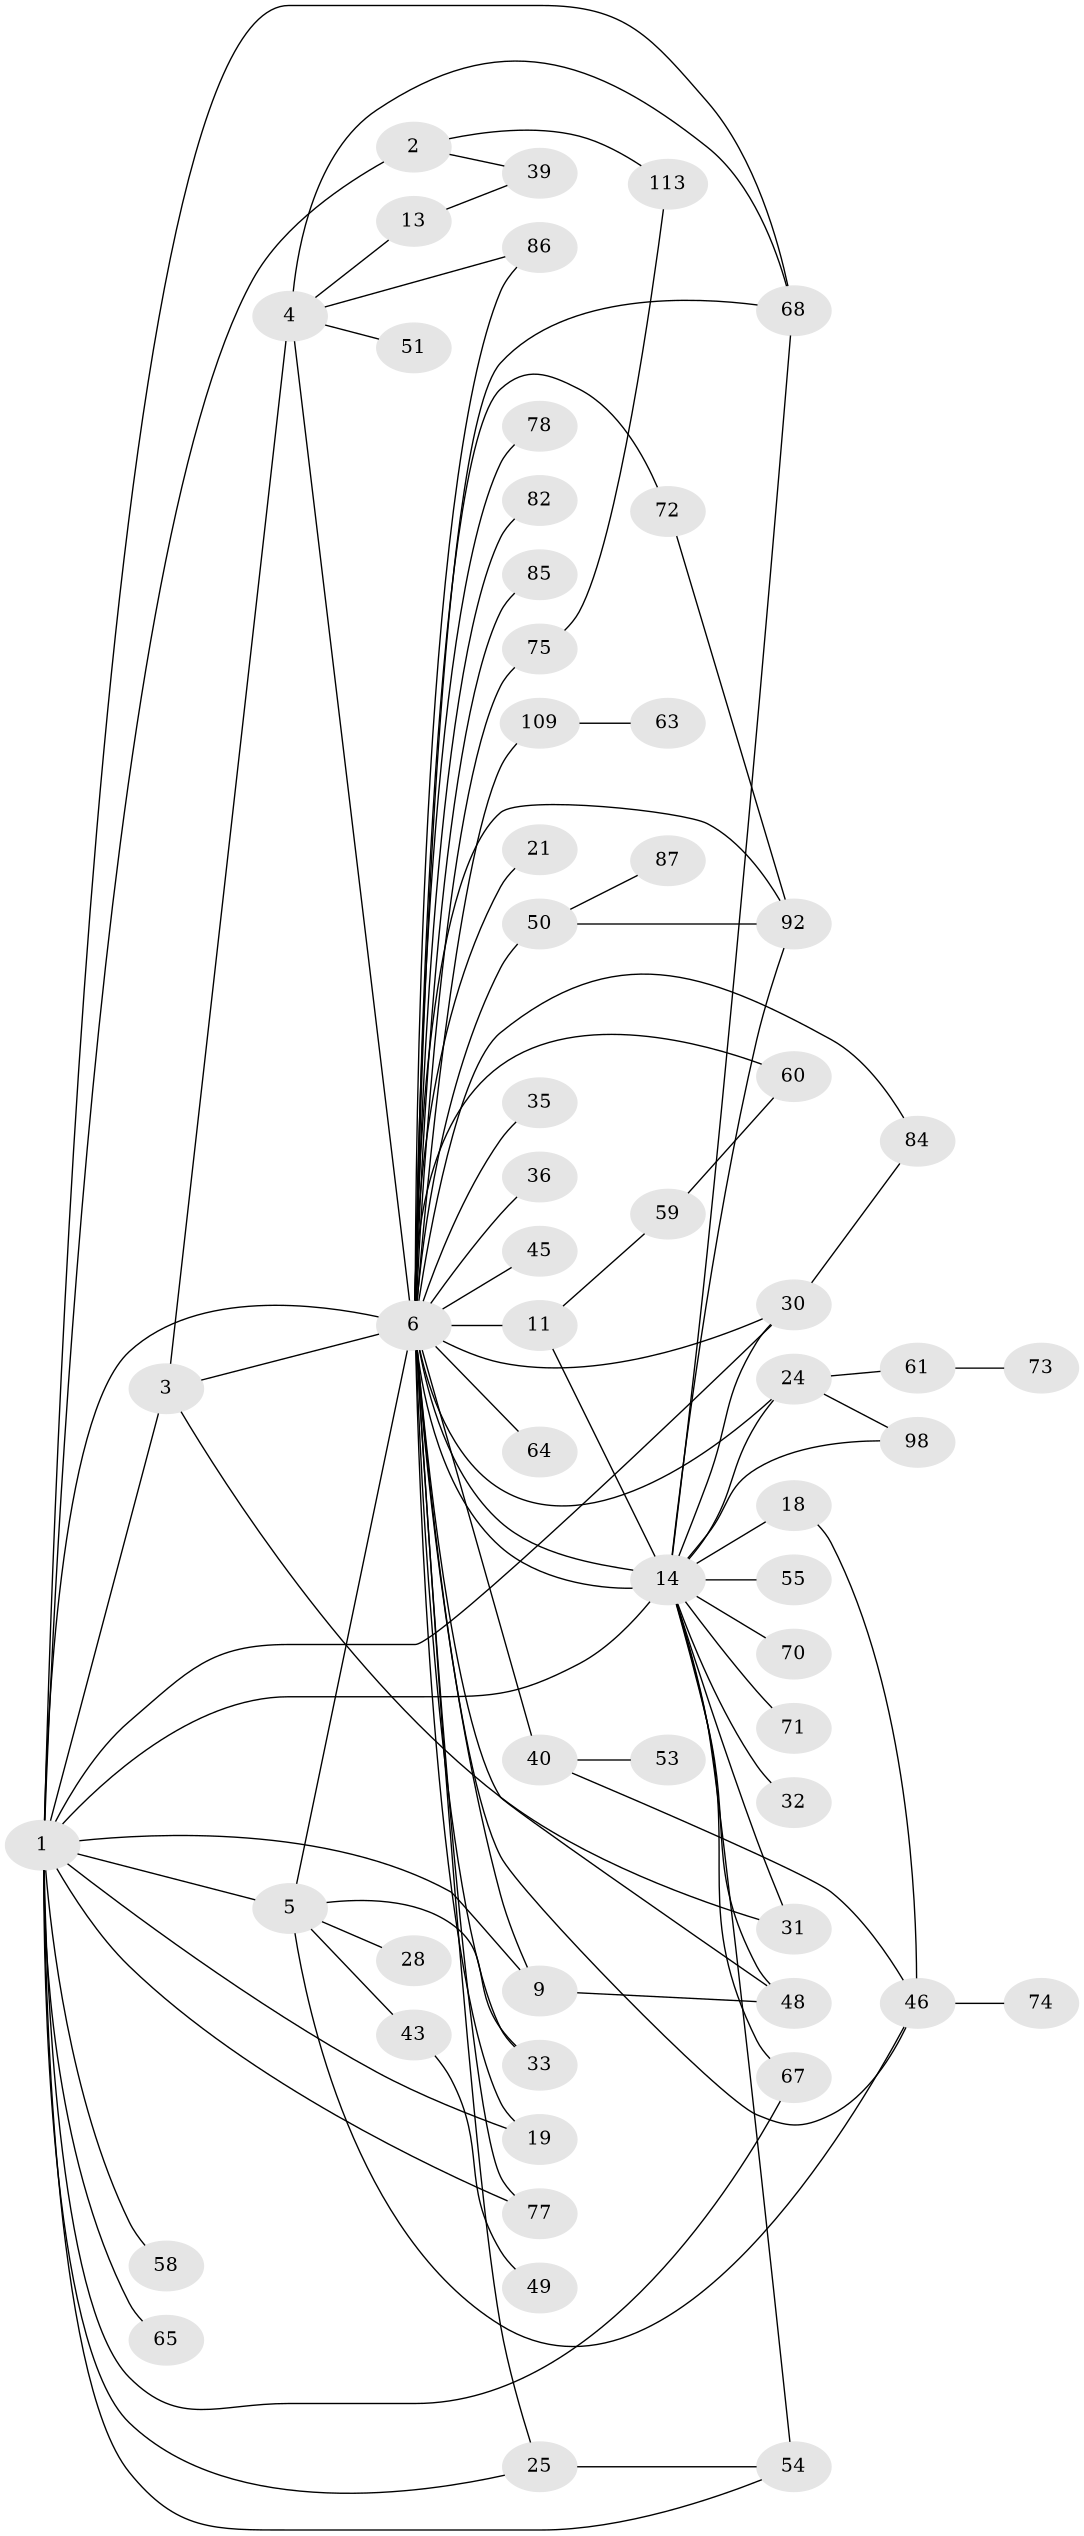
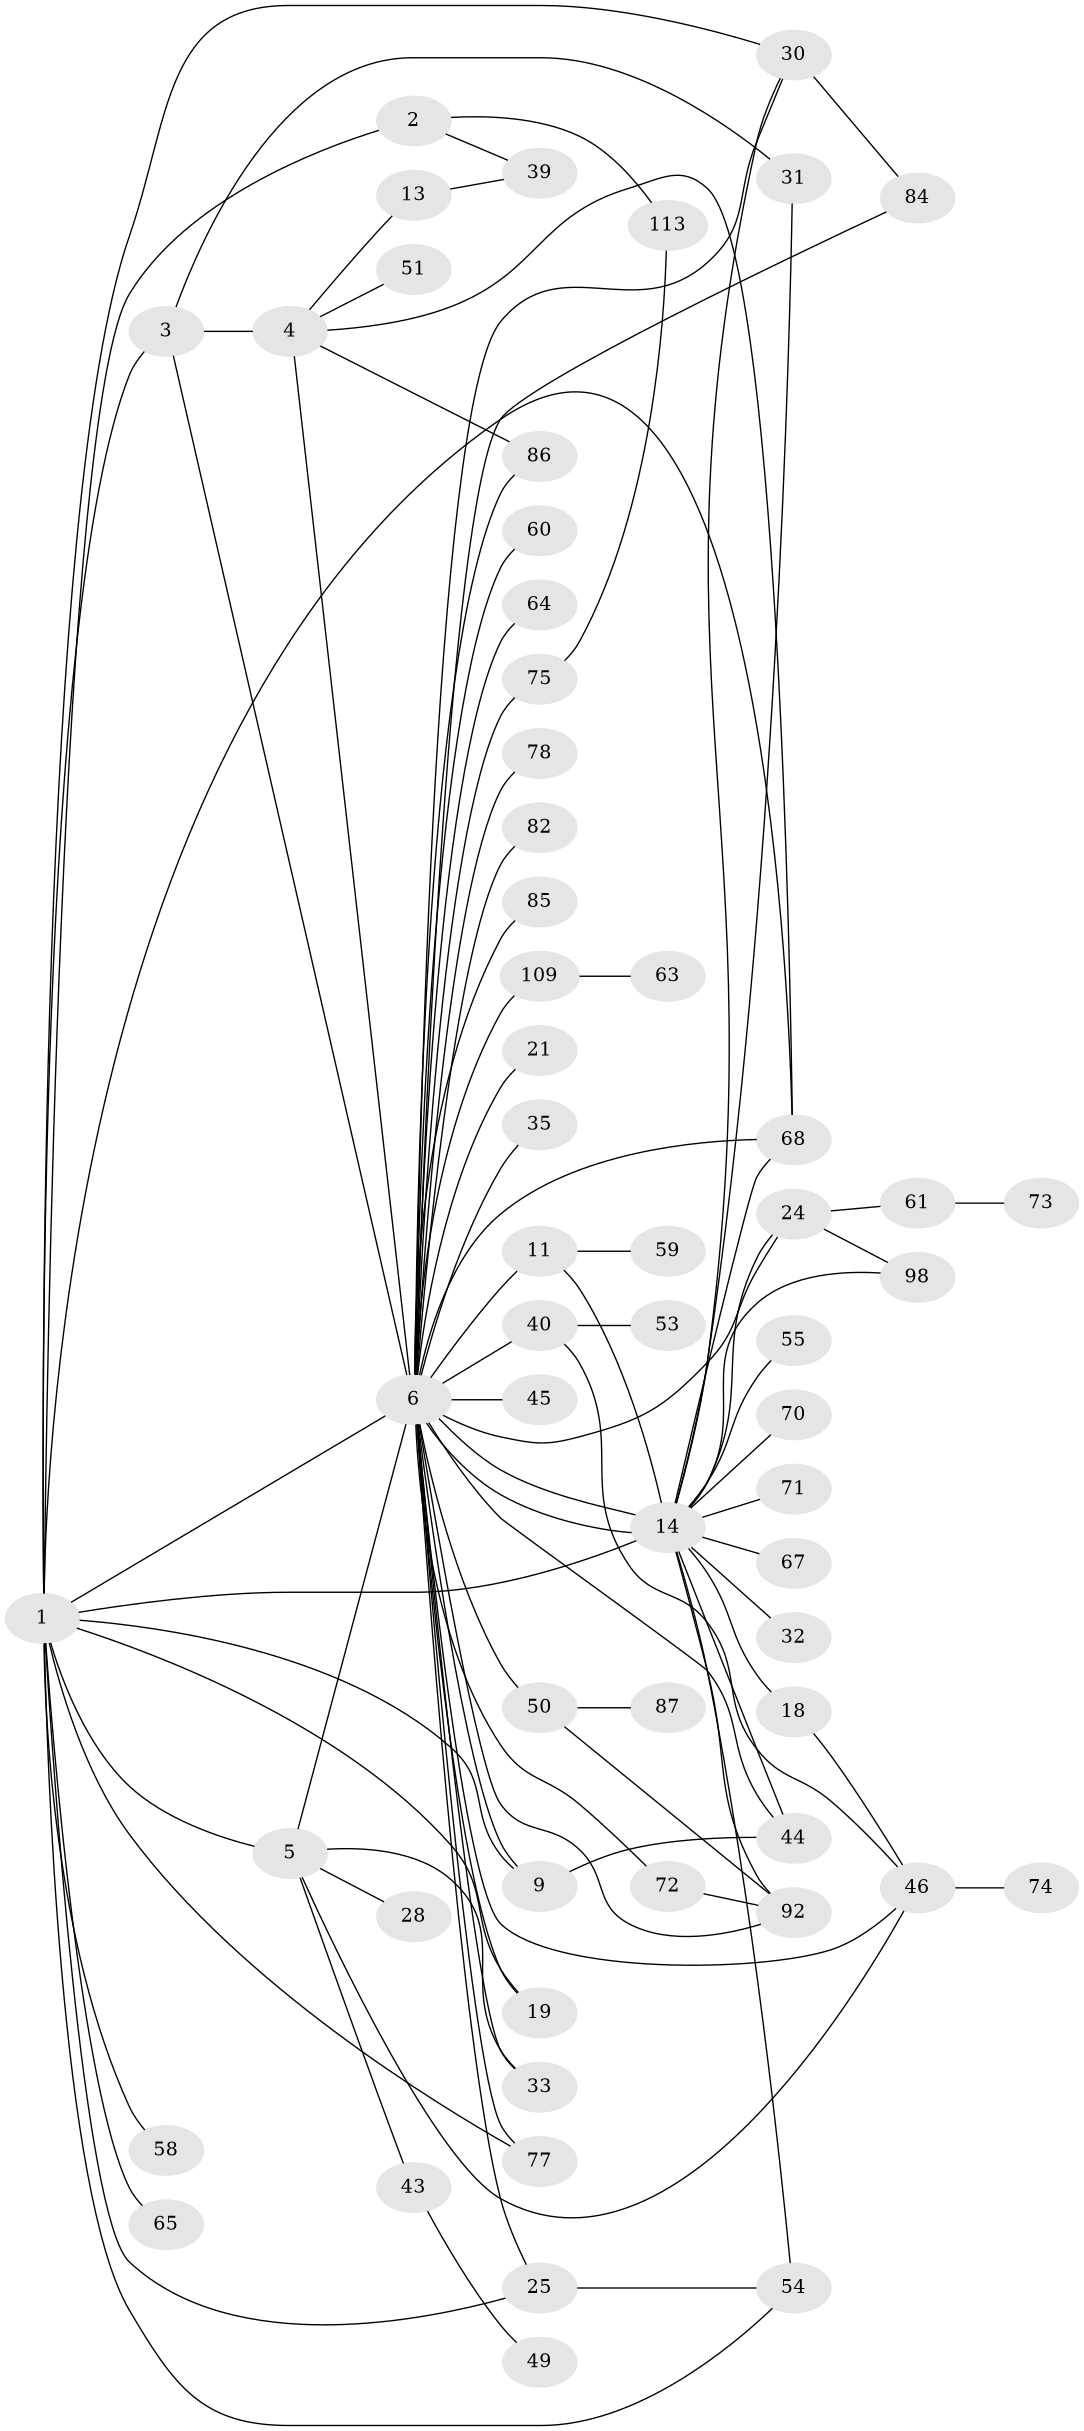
edge "60" -- "59": removed
node "36": removed
node "48": label "48" -> "44"
edge "1" -- "67": removed
